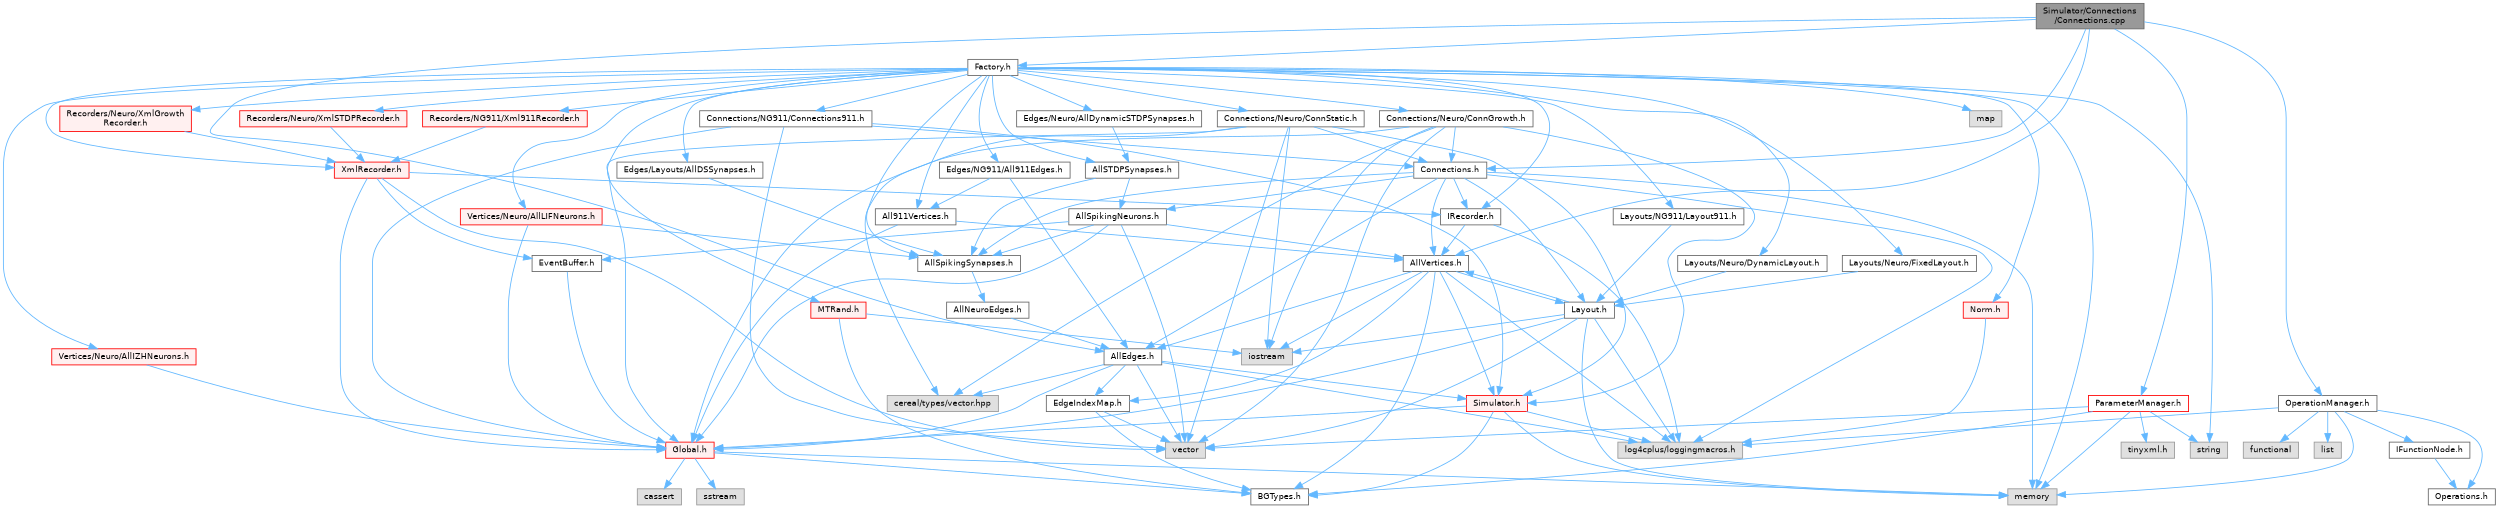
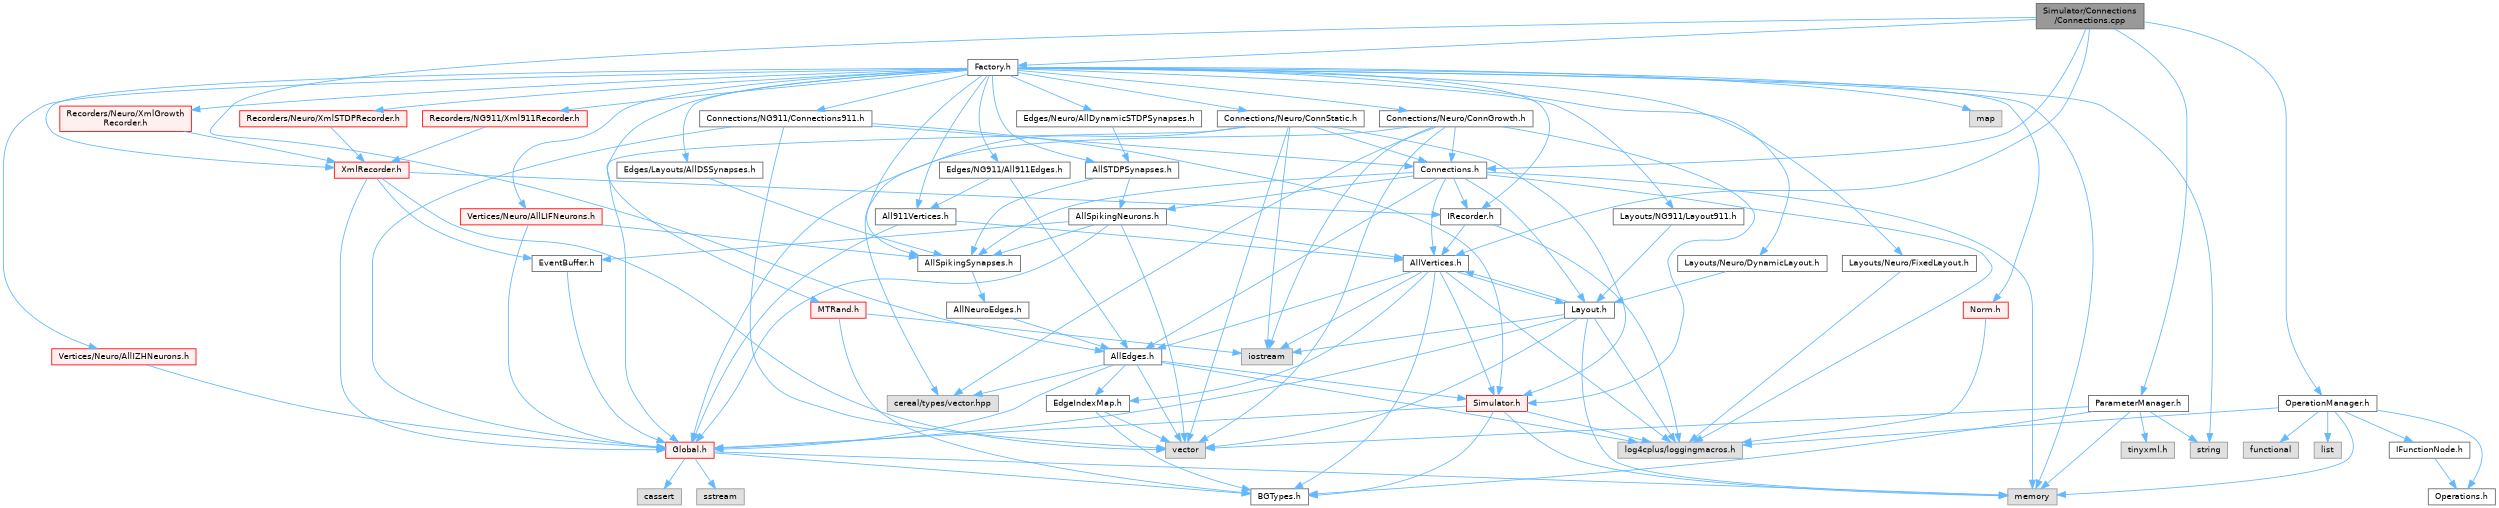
edge "Layouts/Neuro/FixedLayout.h" -> "Layout.h": now "Layouts/Neuro/FixedLayout.h" -> "log4cplus/loggingmacros.h"
node "ParameterManager.h": color red -> grey40
